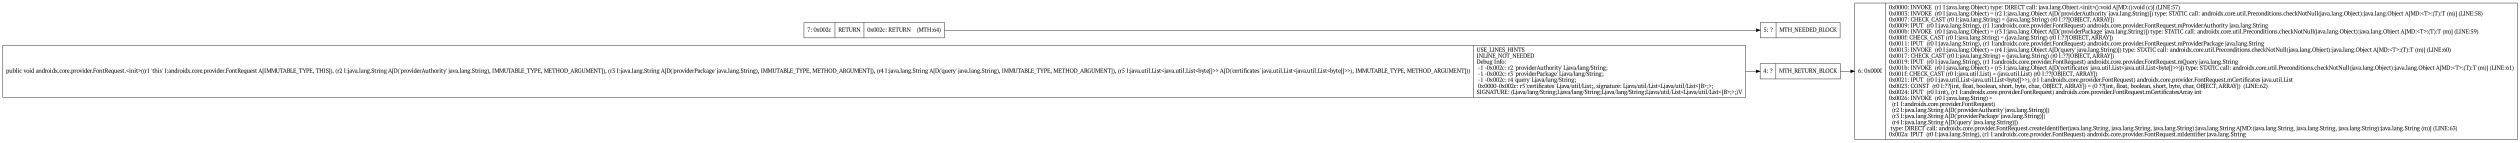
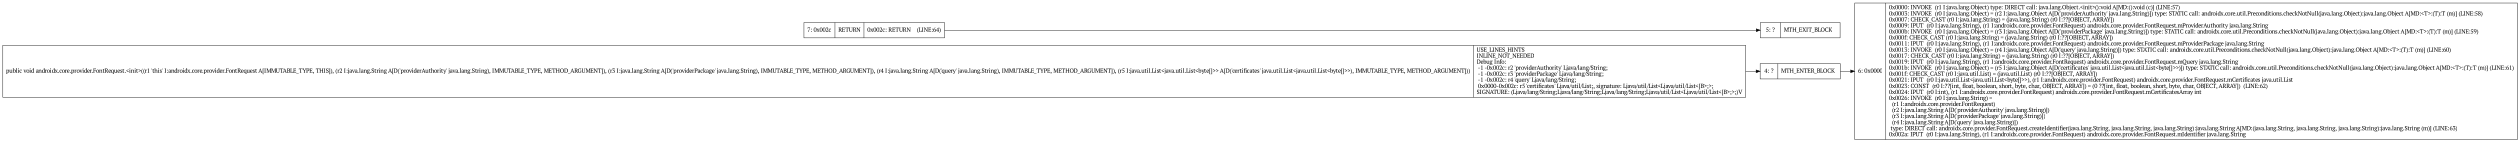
node "7: 0x002c": text "0x002c: RETURN    (MTH:64)" -> "0x002c: RETURN    (LINE:64)"
node "5: ?": text "MTH_NEEDED_BLOCK" -> "MTH_EXIT_BLOCK"
node "4: ?": text "MTH_RETURN_BLOCK" -> "MTH_ENTER_BLOCK"
